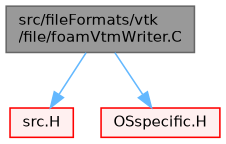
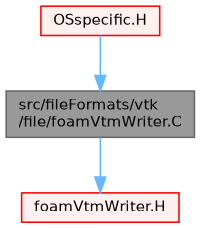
edge "src/fileFormats/vtk /file/foamVtmWriter.C" -> "OSspecific.H": reversed
node "src.H": label "src.H" -> "foamVtmWriter.H"
